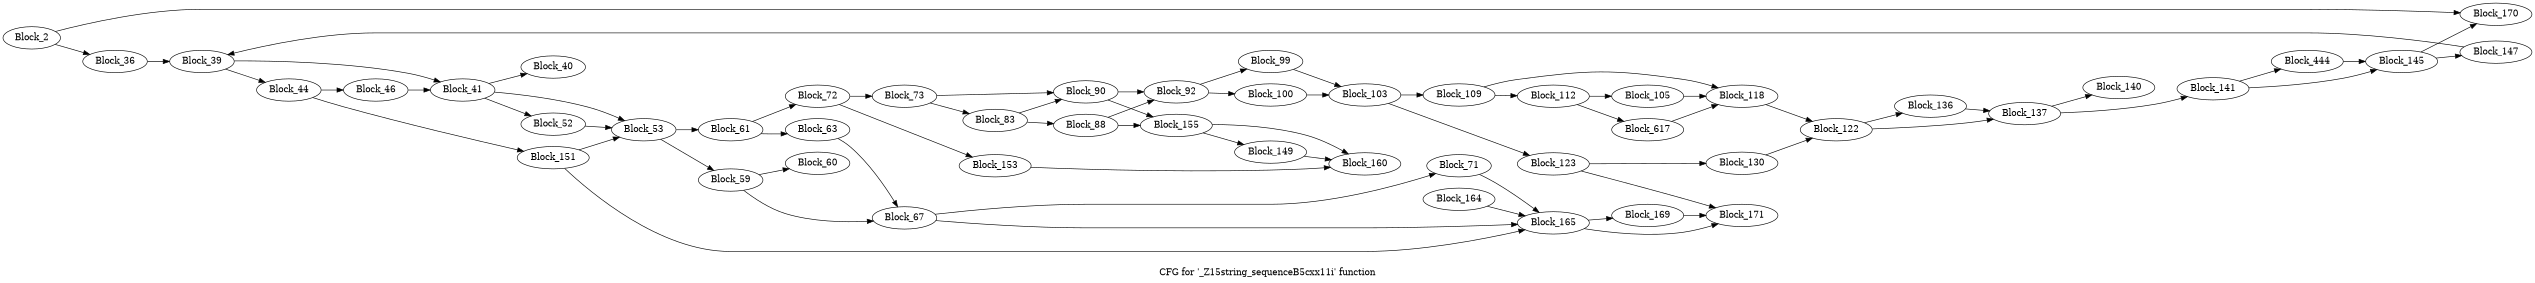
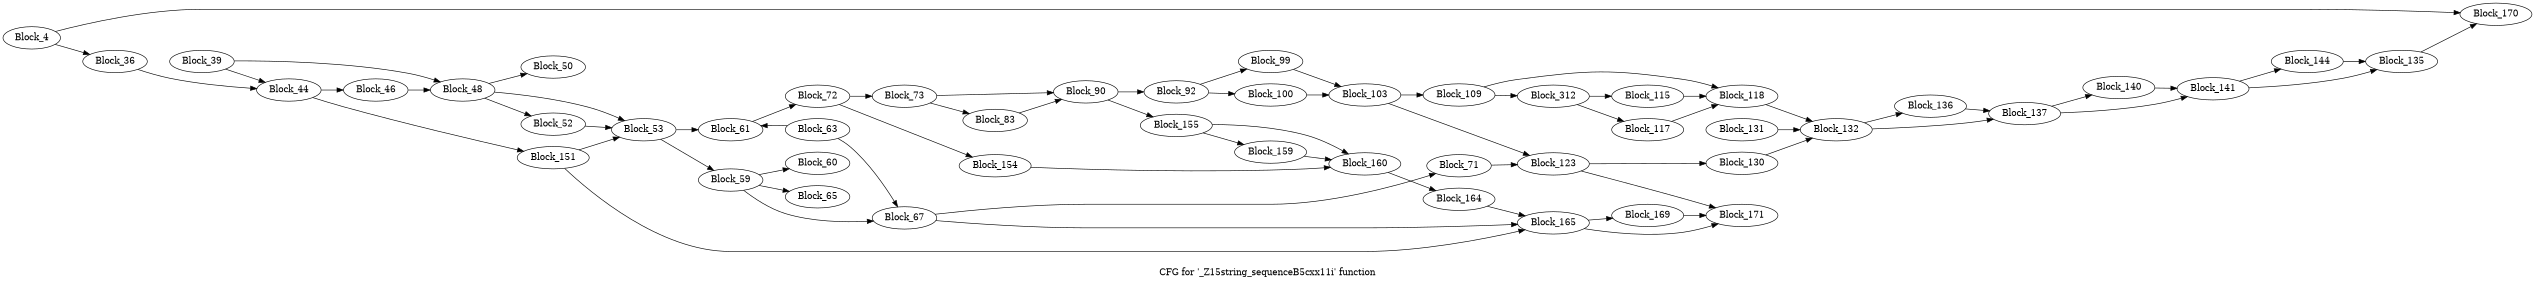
node "Block_2": label "Block_2" -> "Block_4"
node "Block_147": removed
edge "Block_36" -> "Block_39": now "Block_36" -> "Block_44"
node "Block_444": label "Block_444" -> "Block_144"
node "Block_145": label "Block_145" -> "Block_135"
node "Block_40": label "Block_40" -> "Block_50"
edge "Block_140" -> "Block_141": added
node "Block_41": label "Block_41" -> "Block_48"
node "Block_112": label "Block_112" -> "Block_312"
node "Block_105": label "Block_105" -> "Block_115"
node "Block_88": removed
node "Block_617": label "Block_617" -> "Block_117"
node "Block_131": added
node "Block_122": label "Block_122" -> "Block_132"
edge "Block_61" -> "Block_63": reversed
node "Block_149": label "Block_149" -> "Block_159"
node "Block_153": label "Block_153" -> "Block_154"
edge "Block_160" -> "Block_164": added
edge "Block_71" -> "Block_165": now "Block_71" -> "Block_123"
node "Block_65": added
